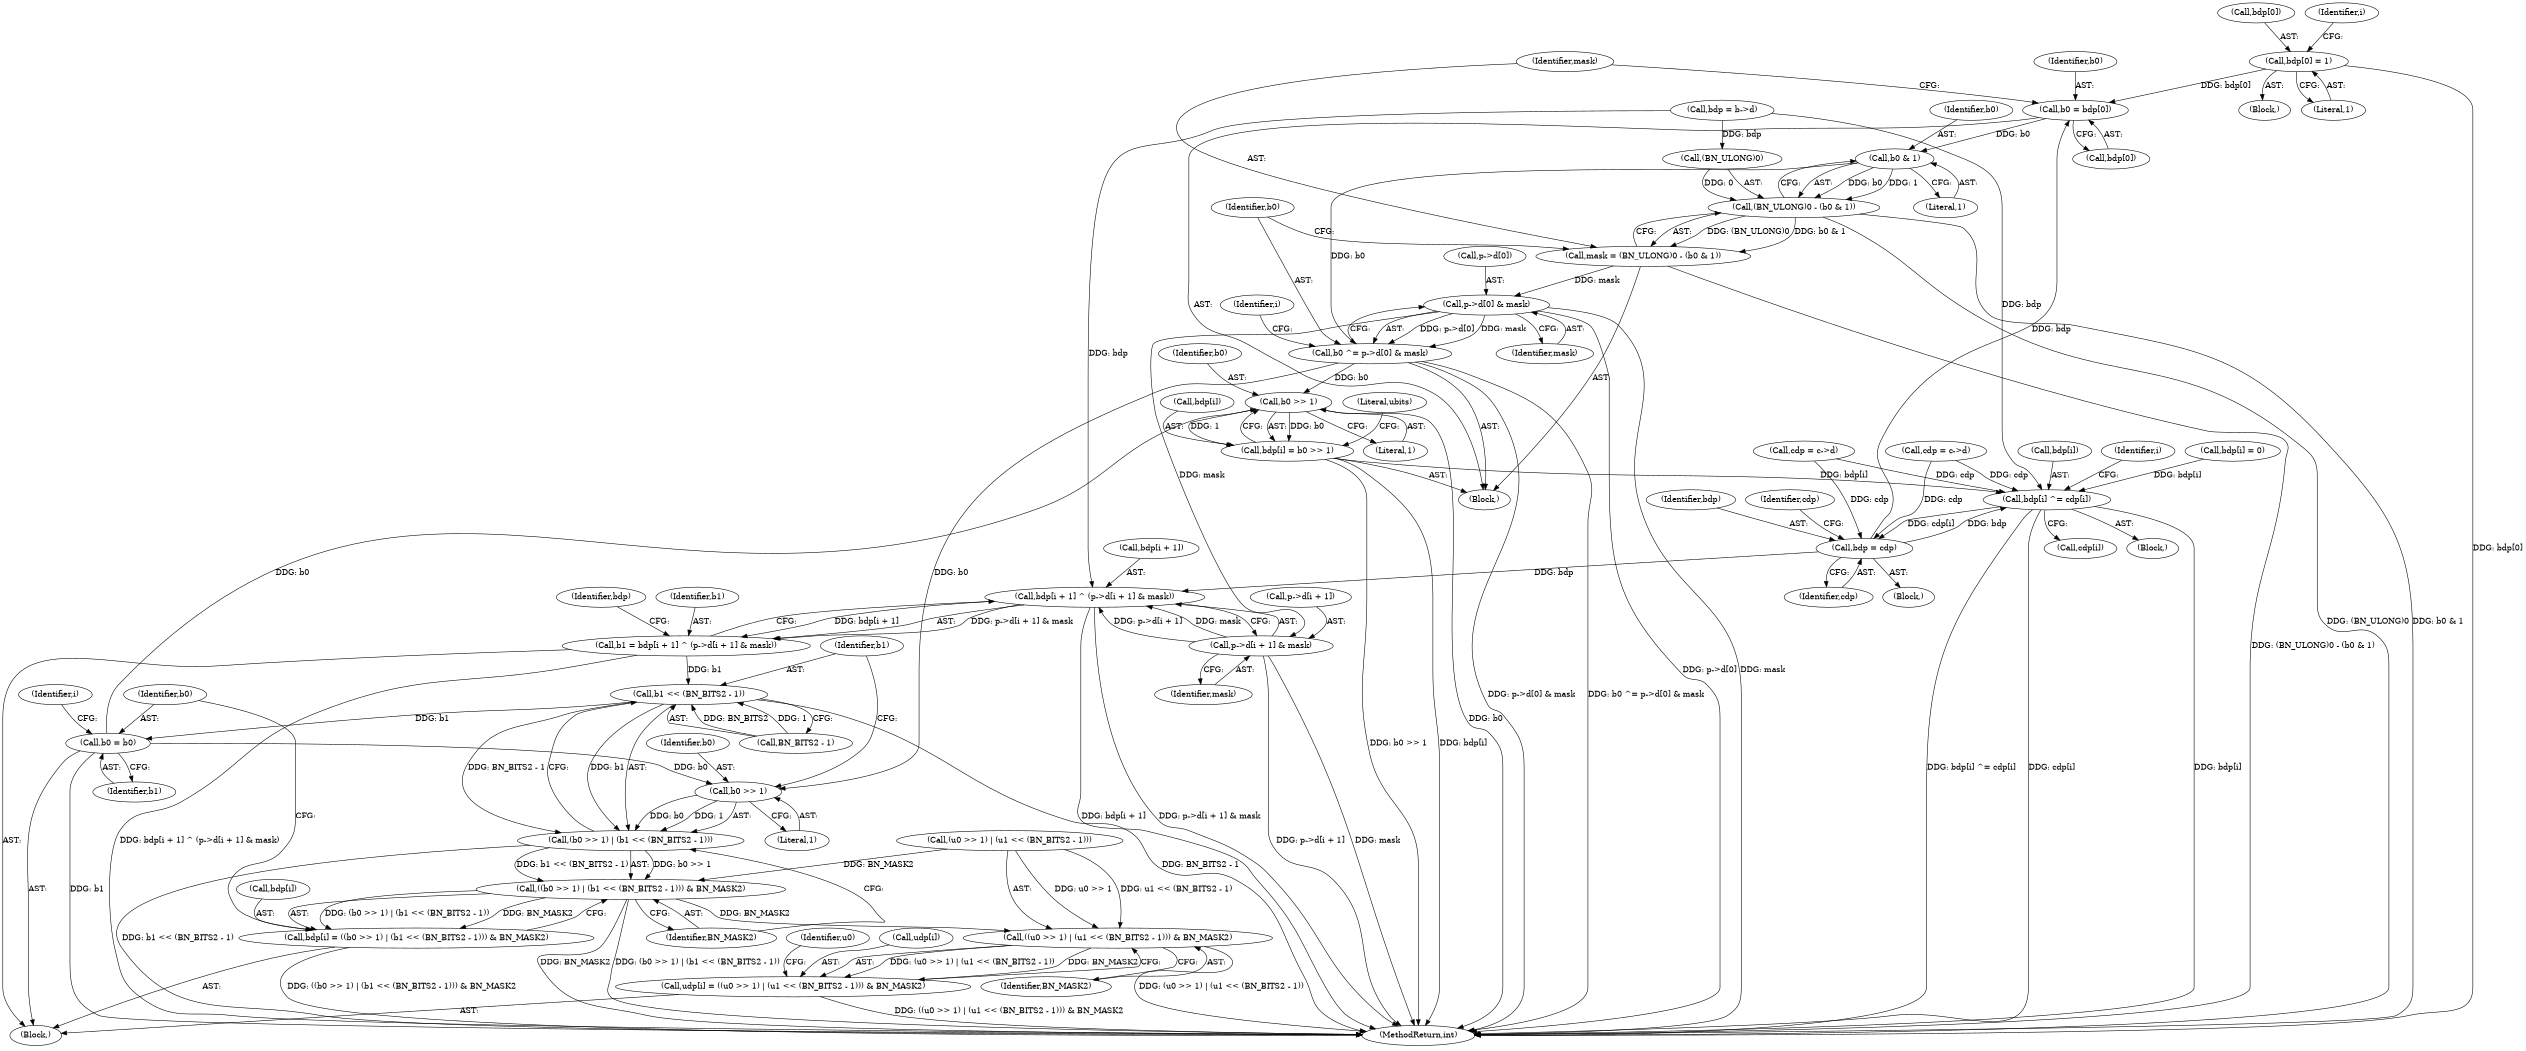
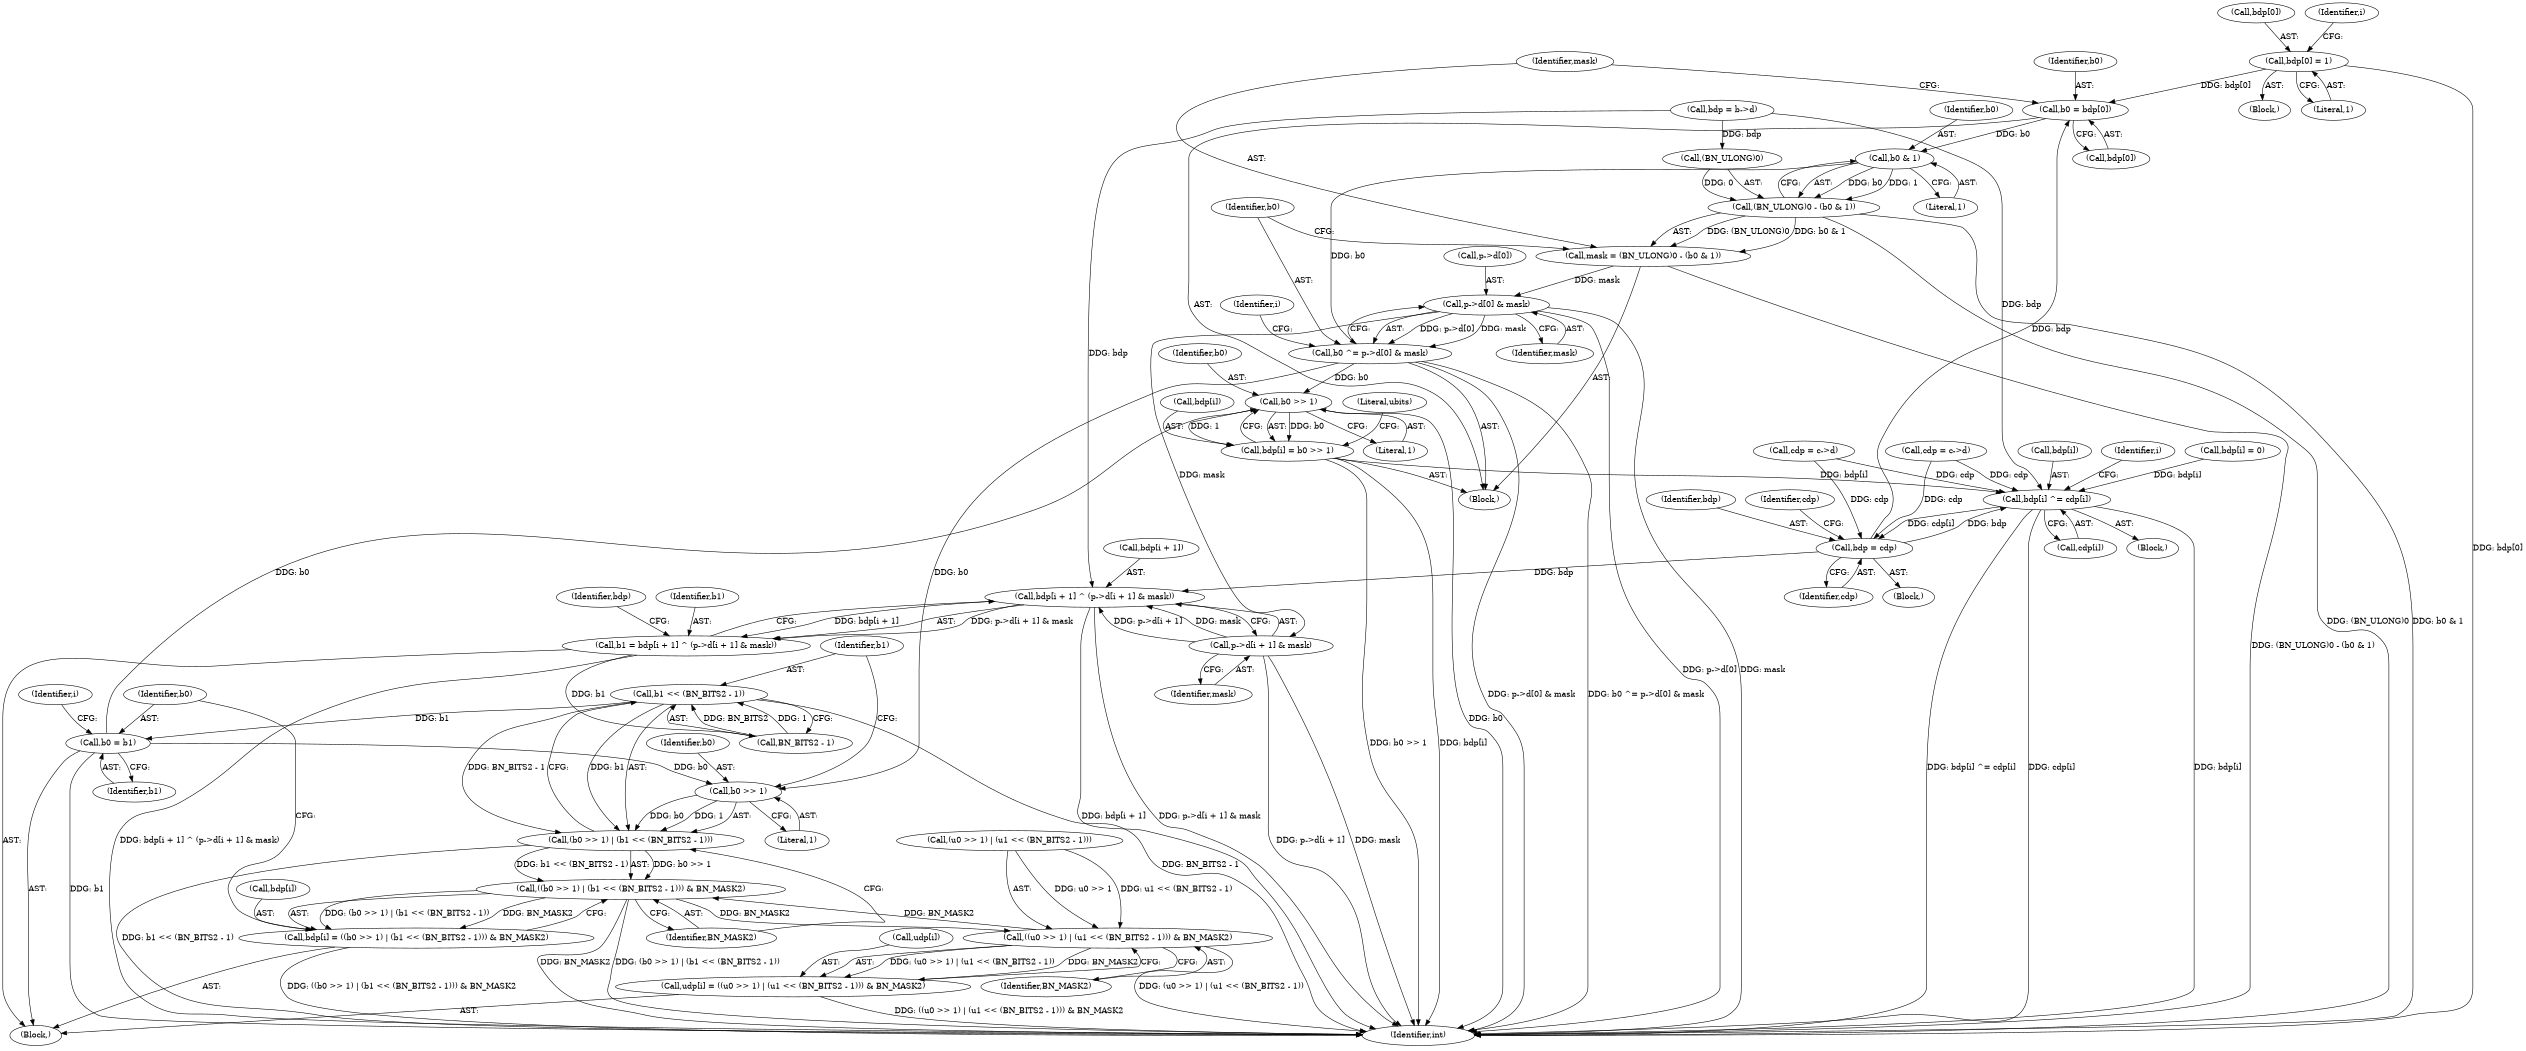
edge "(Call,mask = (BN_ULONG)0 - (b0 & 1))" -> "(Call,(BN_ULONG)0 - (b0 & 1))": removed, label "CFG:"
edge "(Call,cdp[i])" -> "(Call,bdp[i] ^= cdp[i])": added, label "AST:"
node "(Call,p->d[i + 1])": removed
edge "(Call,b1 = bdp[i + 1] ^ (p->d[i + 1] & mask))" -> "(Call,b1 << (BN_BITS2 - 1))": now "(Call,b1 = bdp[i + 1] ^ (p->d[i + 1] & mask))" -> "(Call,BN_BITS2 - 1)"
node "(Call,b0 = b0)": label "(Call,b0 = b0)" -> "(Call,b0 = b1)"
edge "(Call,(u0 >> 1) | (u1 << (BN_BITS2 - 1)))" -> "(Call,((b0 >> 1) | (b1 << (BN_BITS2 - 1))) & BN_MASK2)": now "(Call,((u0 >> 1) | (u1 << (BN_BITS2 - 1))) & BN_MASK2)" -> "(Call,((b0 >> 1) | (b1 << (BN_BITS2 - 1))) & BN_MASK2)"
node "(Identifier,u0)": removed
node "(MethodReturn,int)": label "(MethodReturn,int)" -> "(Identifier,int)"
